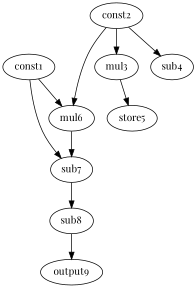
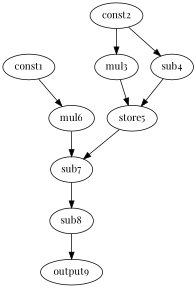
edge "const2" -> "mul6": removed
edge "sub4" -> "store5": added
edge "const1" -> "sub7": now "store5" -> "sub7"
